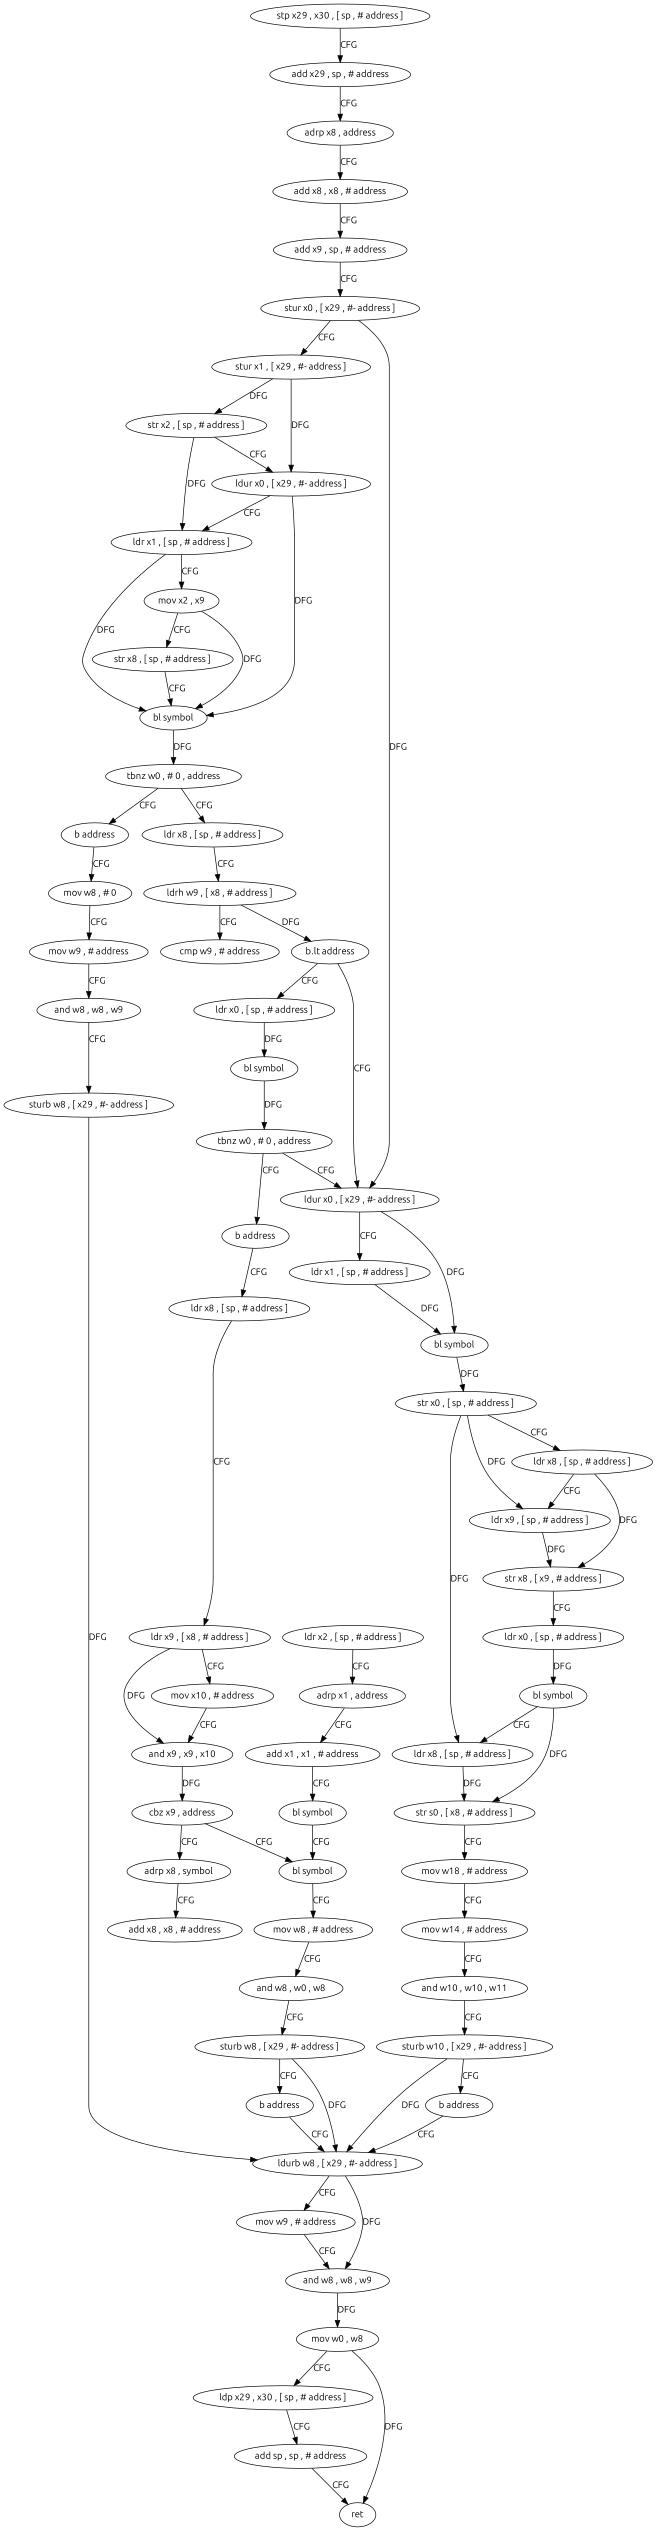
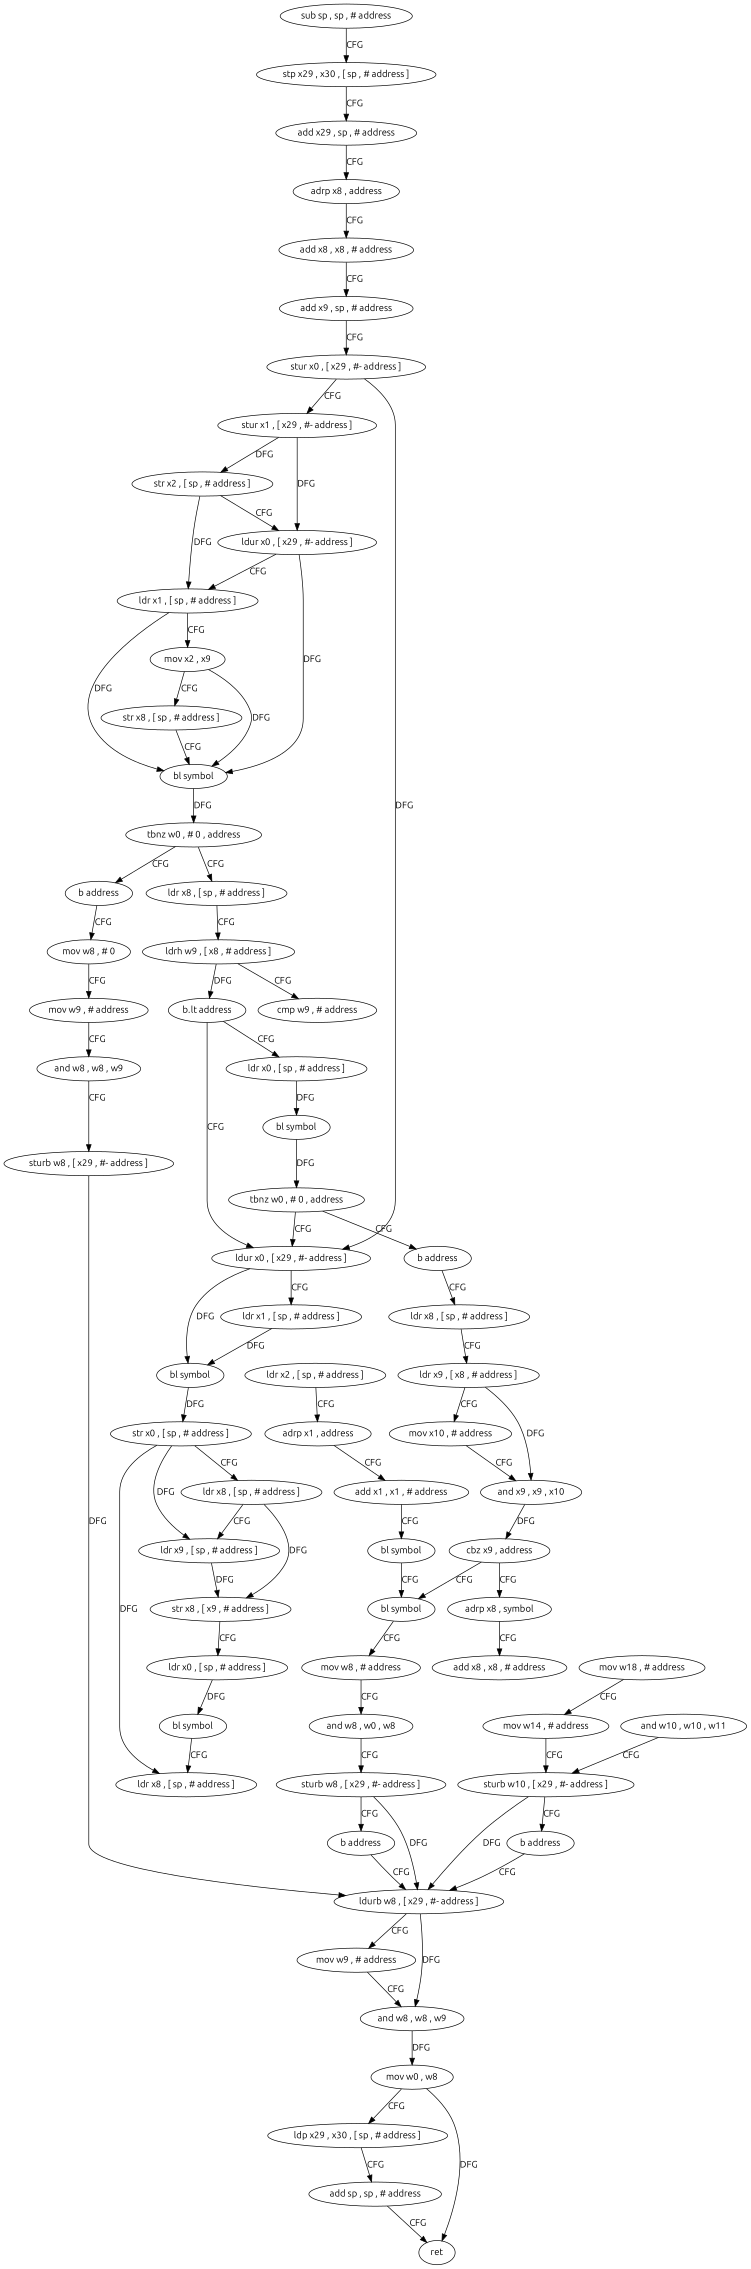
node "sub sp , sp , # address": added
node "str s0 , [ x8 , # address ]": removed
edge "mov w14 , # address" -> "and w10 , w10 , w11": now "mov w14 , # address" -> "sturb w10 , [ x29 , #- address ]"
